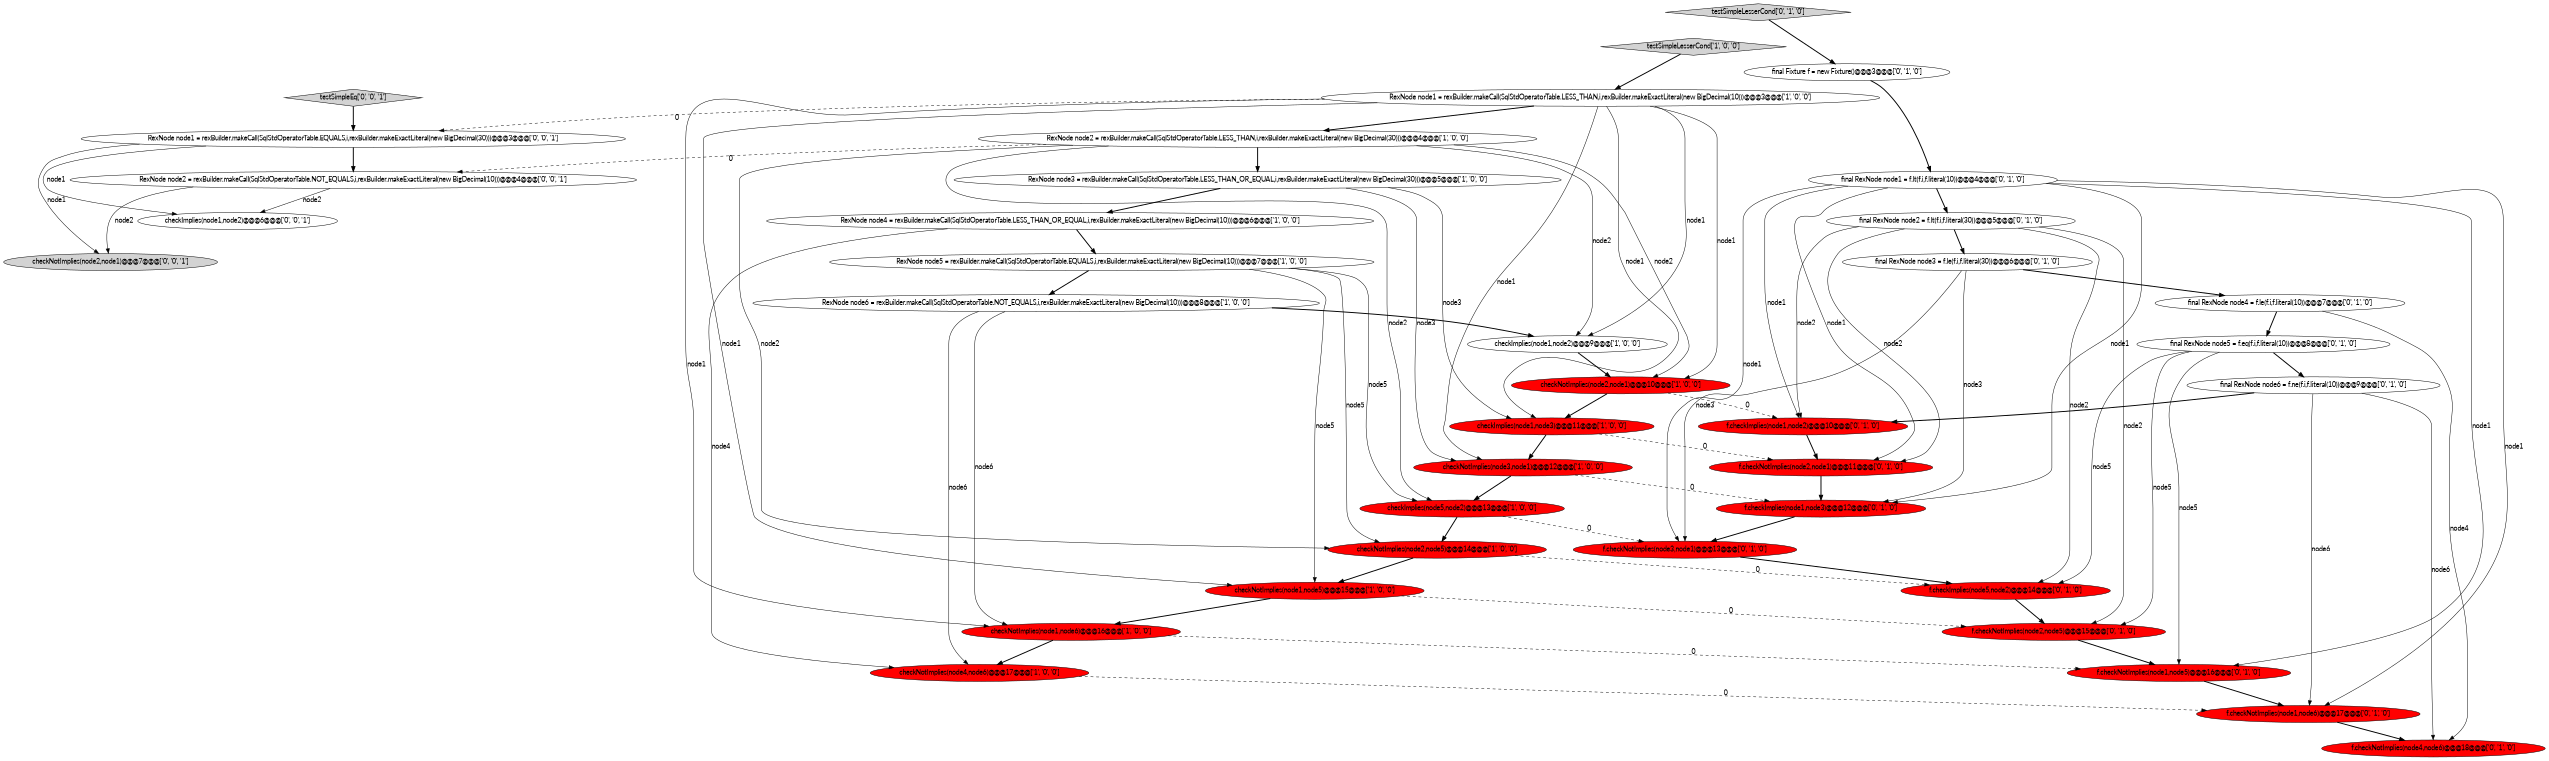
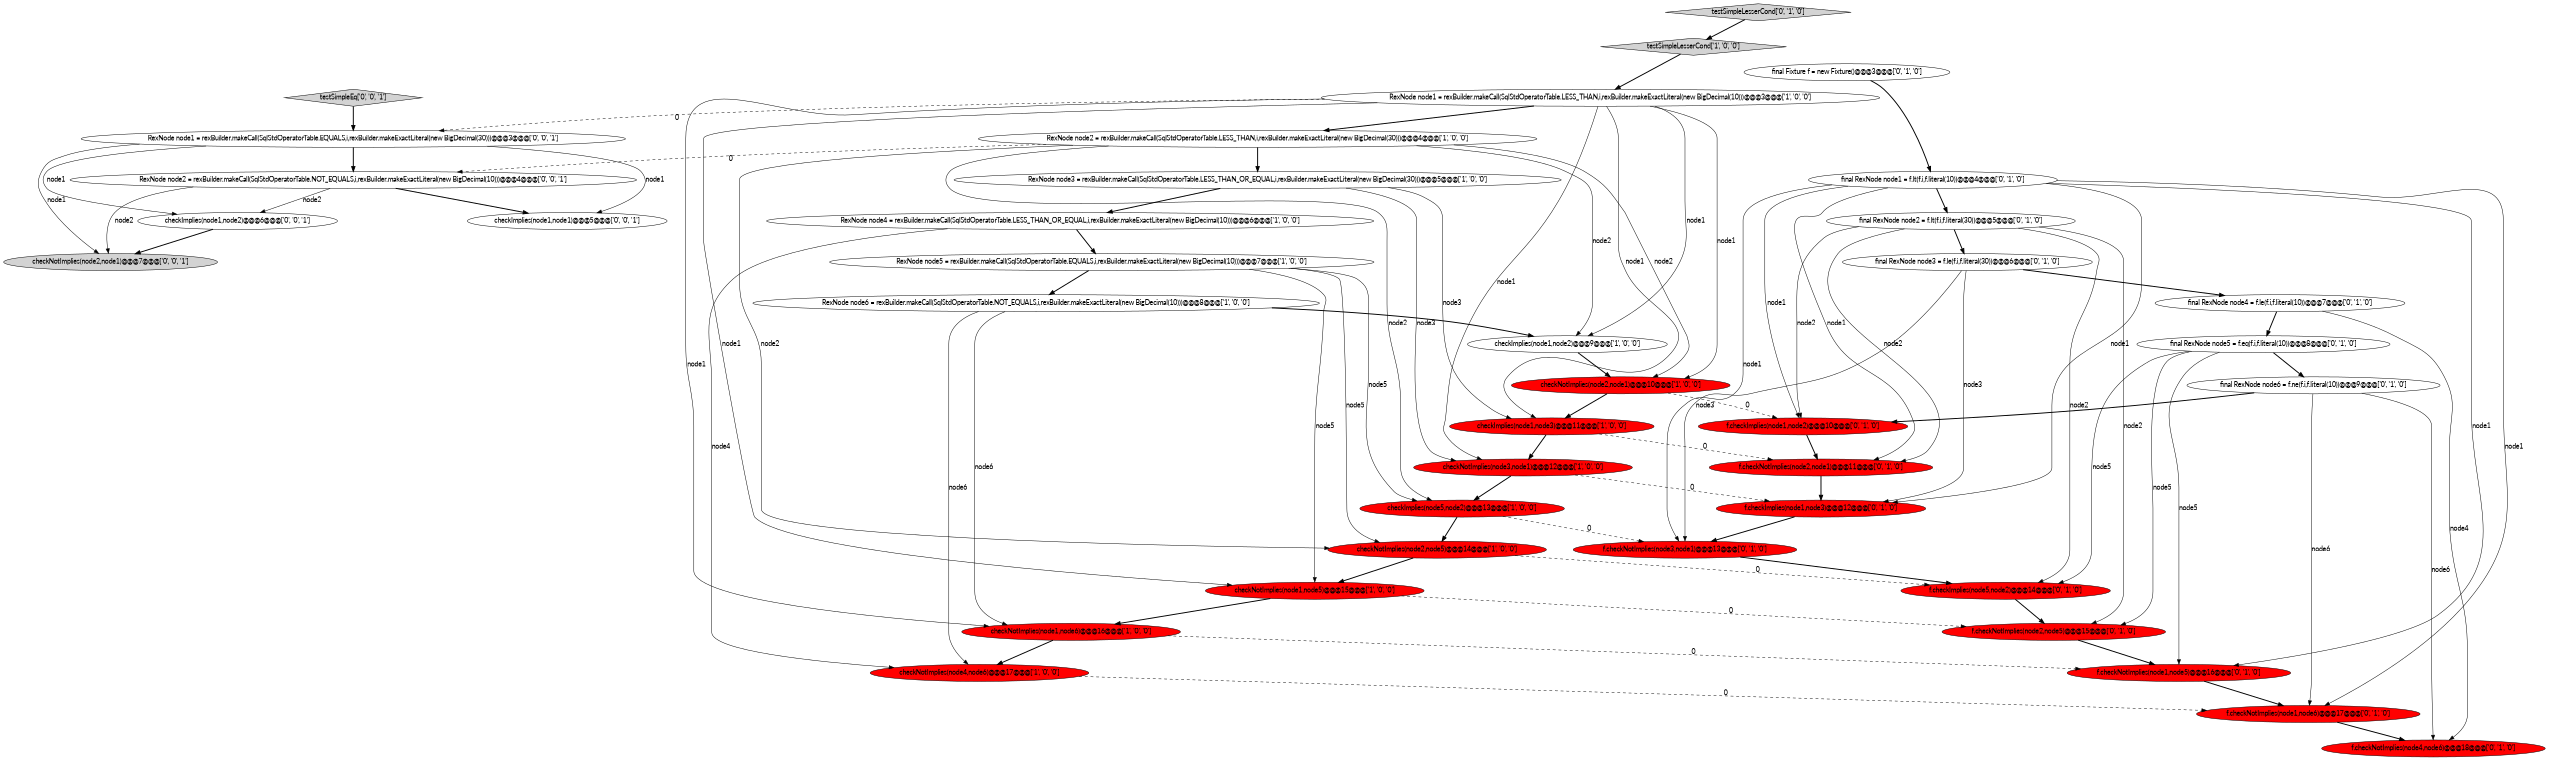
edge "testSimpleLesserCond['0', '1', '0']" -> "final Fixture f = new Fixture()@@@3@@@['0', '1', '0']": now "testSimpleLesserCond['0', '1', '0']" -> "testSimpleLesserCond['1', '0', '0']"
node "checkImplies(node1,node1)@@@5@@@['0', '0', '1']": added
edge "checkImplies(node1,node2)@@@6@@@['0', '0', '1']" -> "checkNotImplies(node2,node1)@@@7@@@['0', '0', '1']": added
